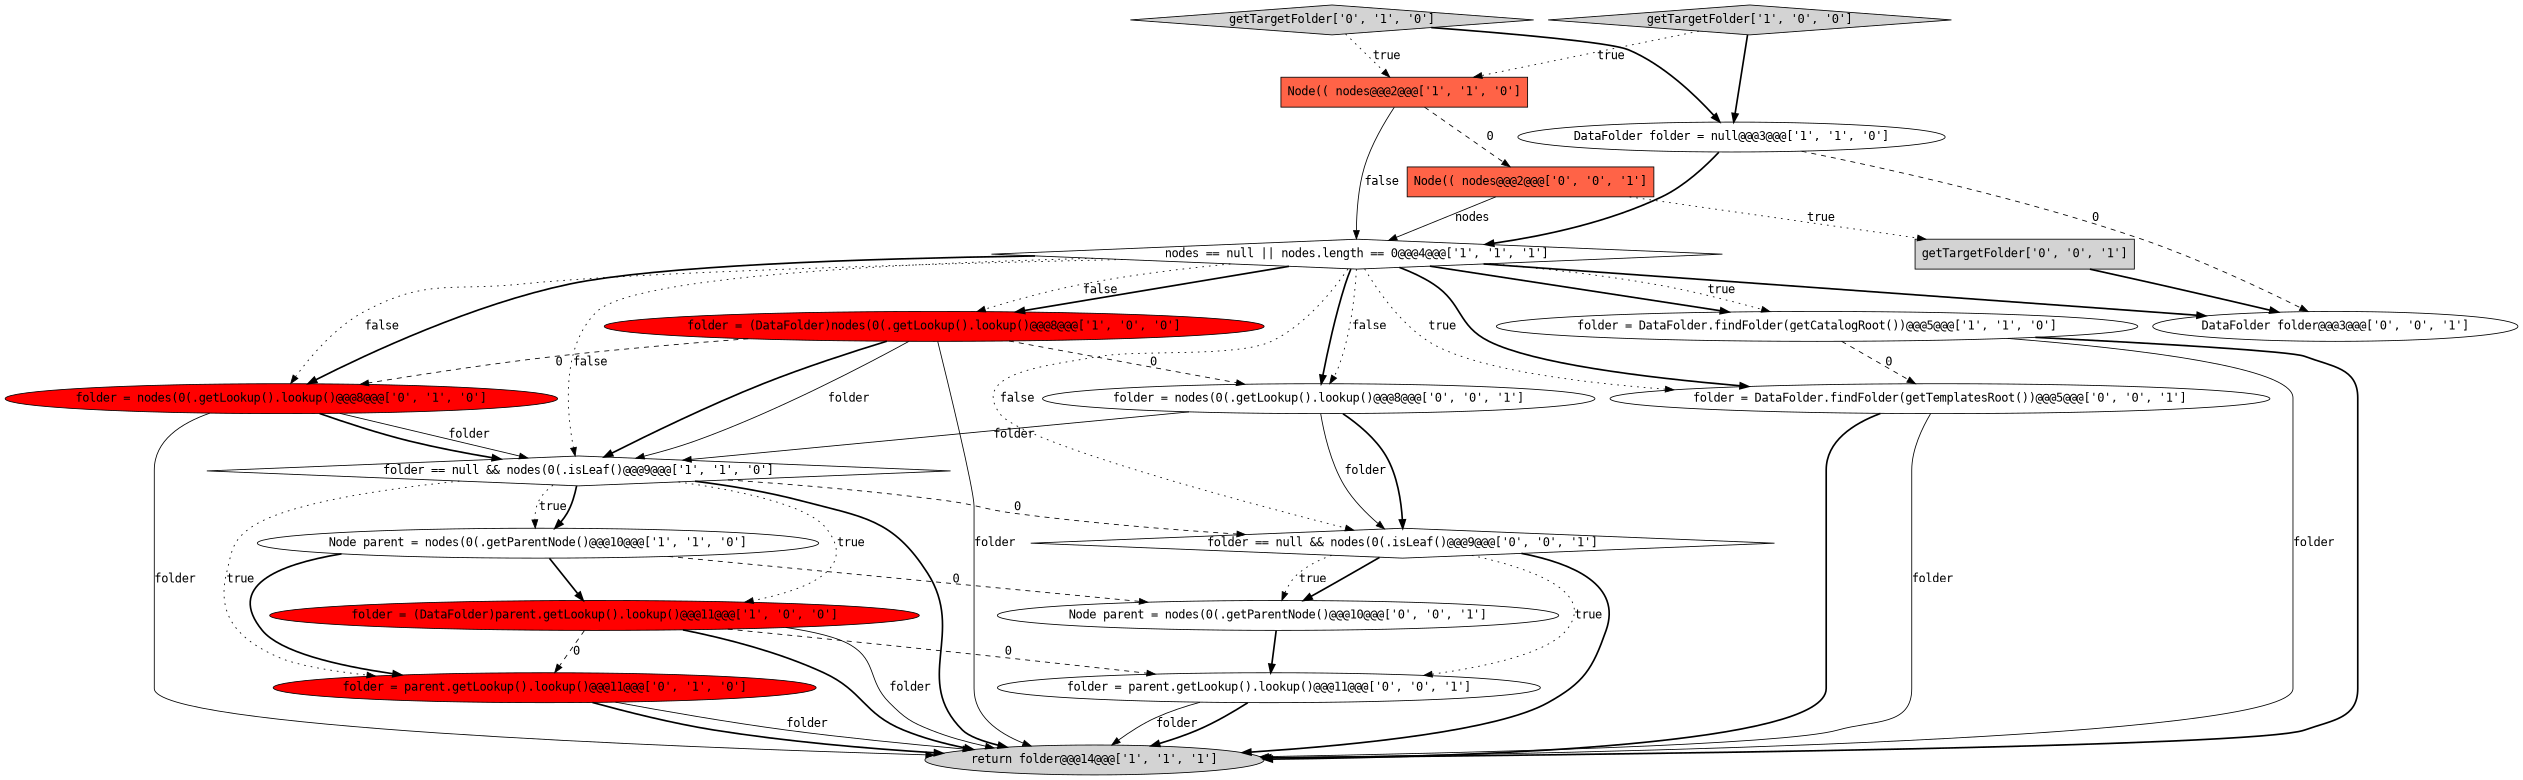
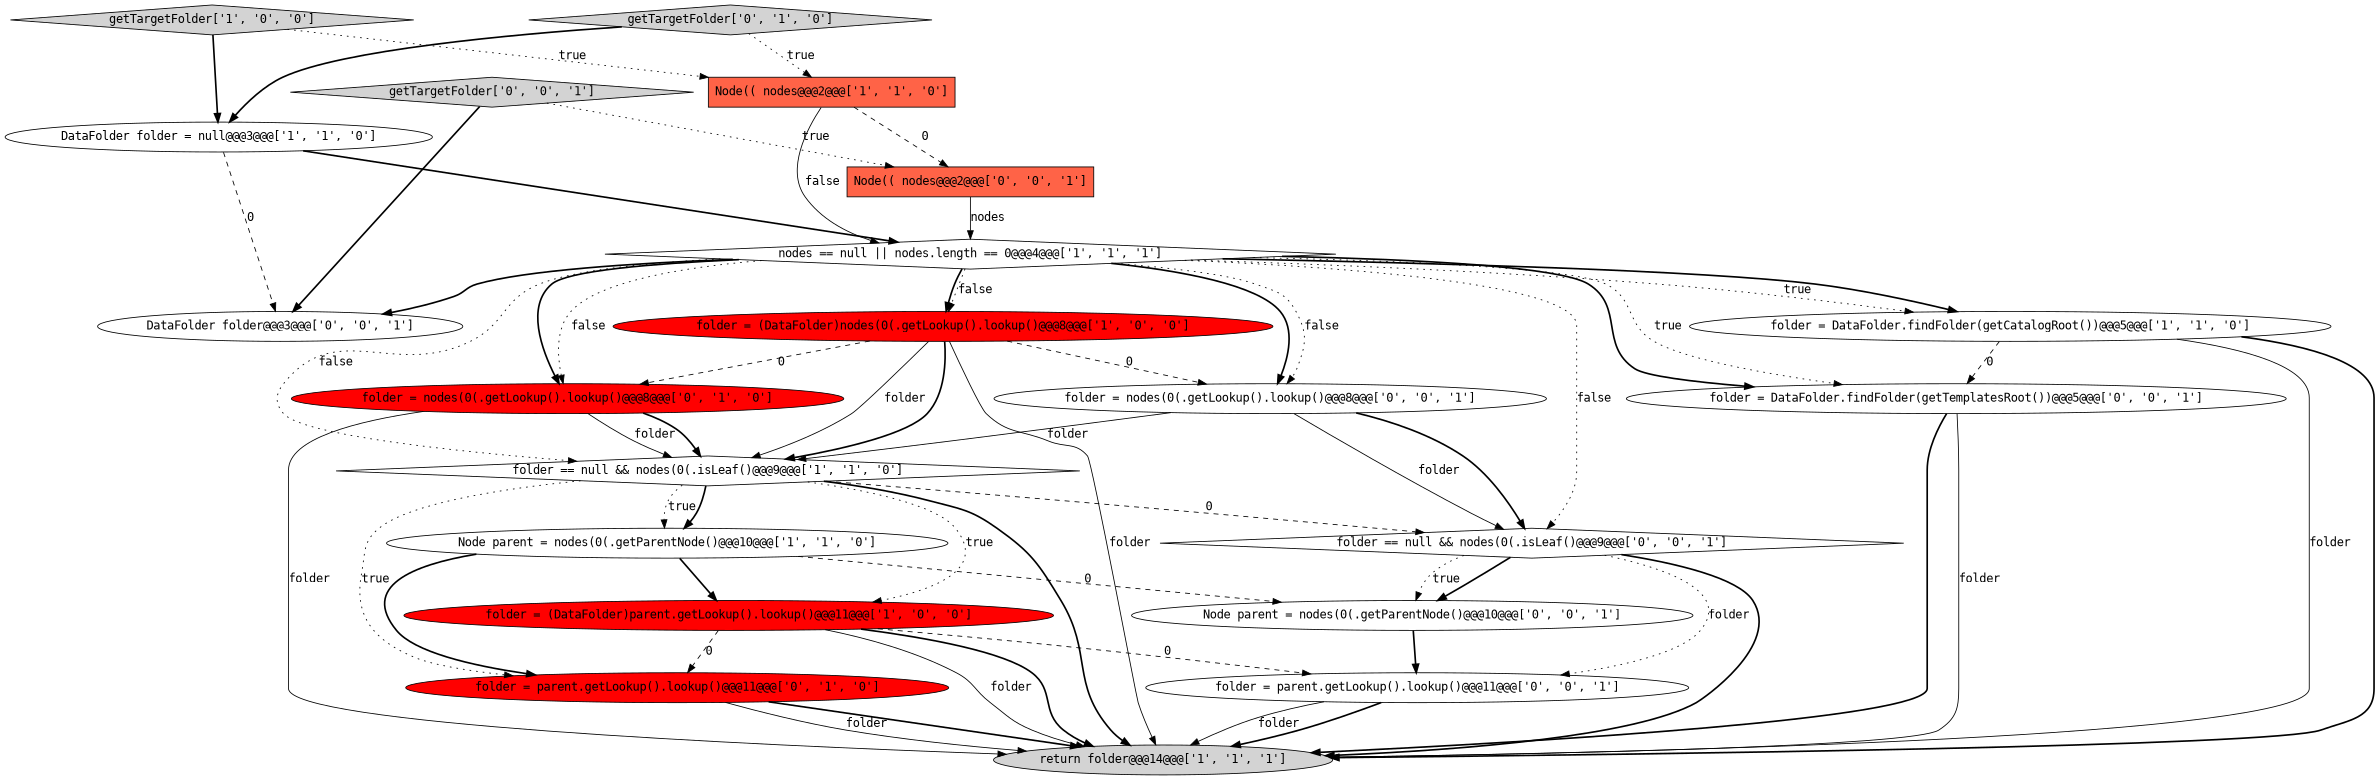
edge "Node(( nodes@@@2@@@['0', '0', '1']" -> "getTargetFolder['0', '0', '1']": reversed
node "getTargetFolder['0', '0', '1']": shape box -> diamond
edge "folder == null && nodes(0(.isLeaf()@@@9@@@['0', '0', '1']" -> "folder = parent.getLookup().lookup()@@@11@@@['0', '0', '1']": label "true" -> "folder"
